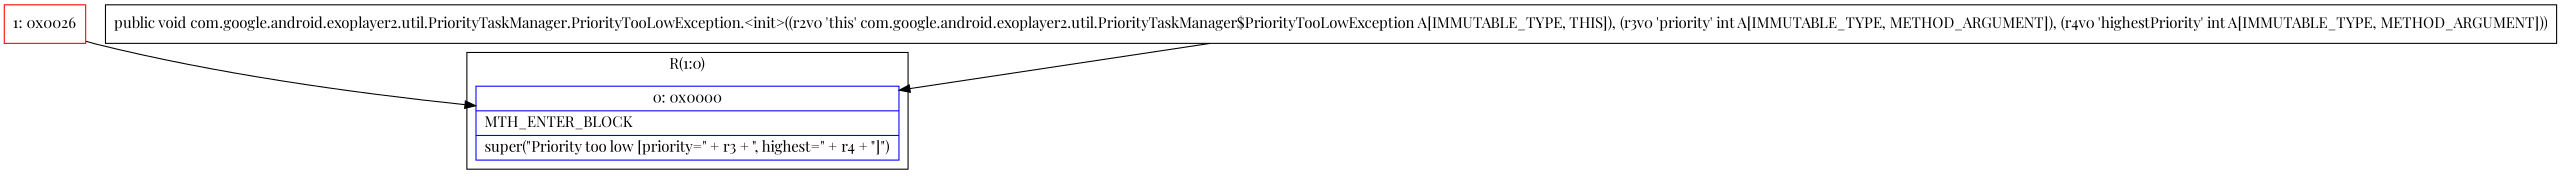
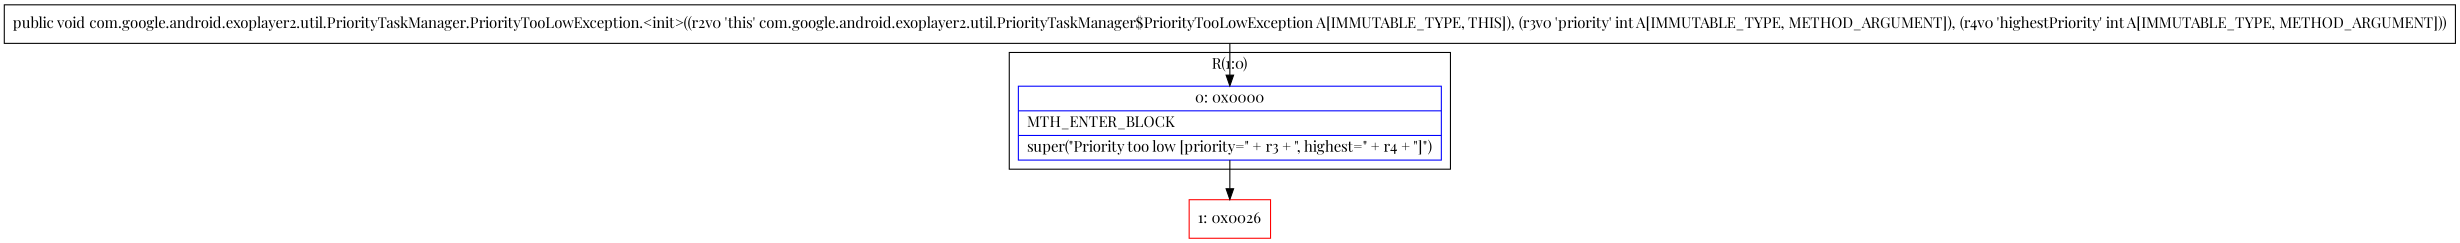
edge "1: 0x0026" -> "0: 0x0000": reversed
